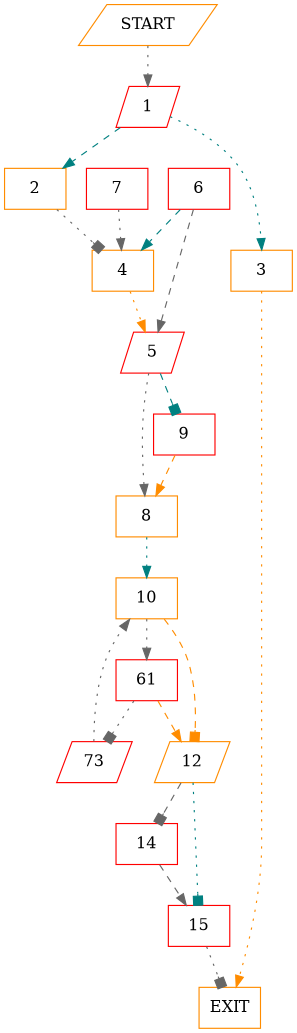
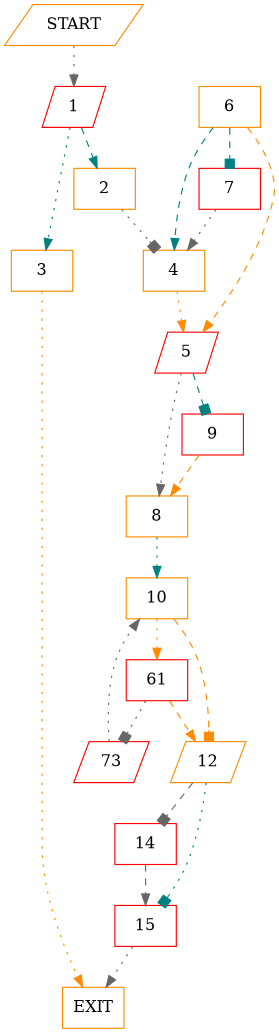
edge "6" -> "7": added
node "6": color red -> darkorange
edge "6" -> "5": color gray40 -> darkorange
edge "10" -> "61": color gray40 -> darkorange
edge "15" -> "EXIT": arrowhead box -> normal
